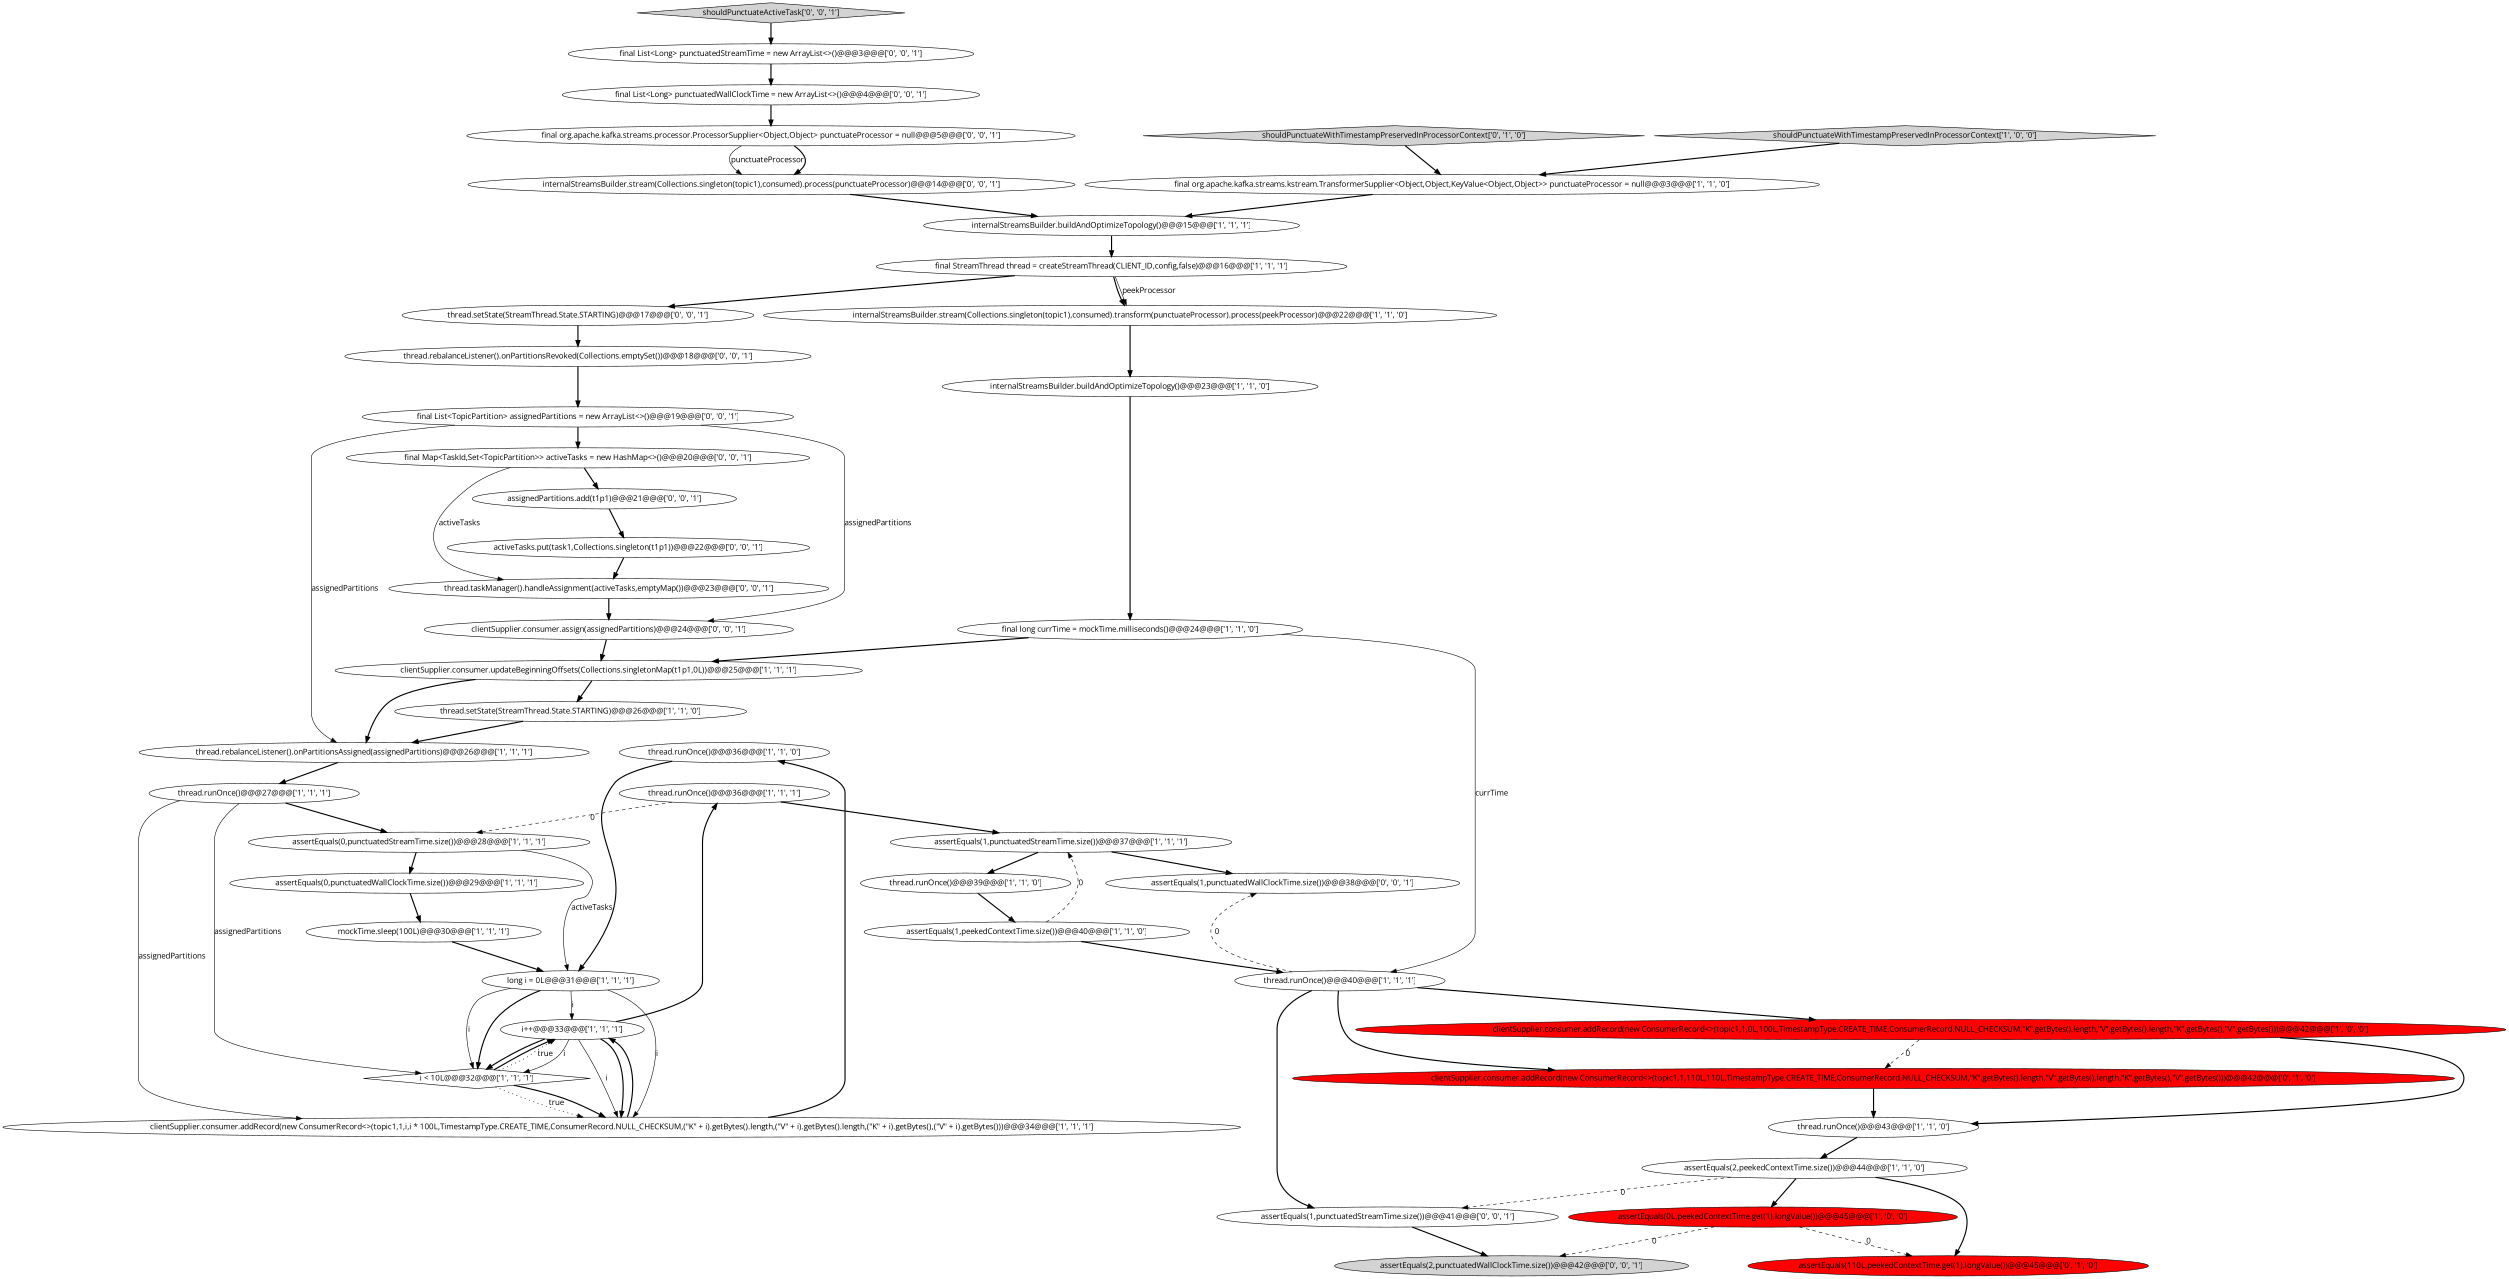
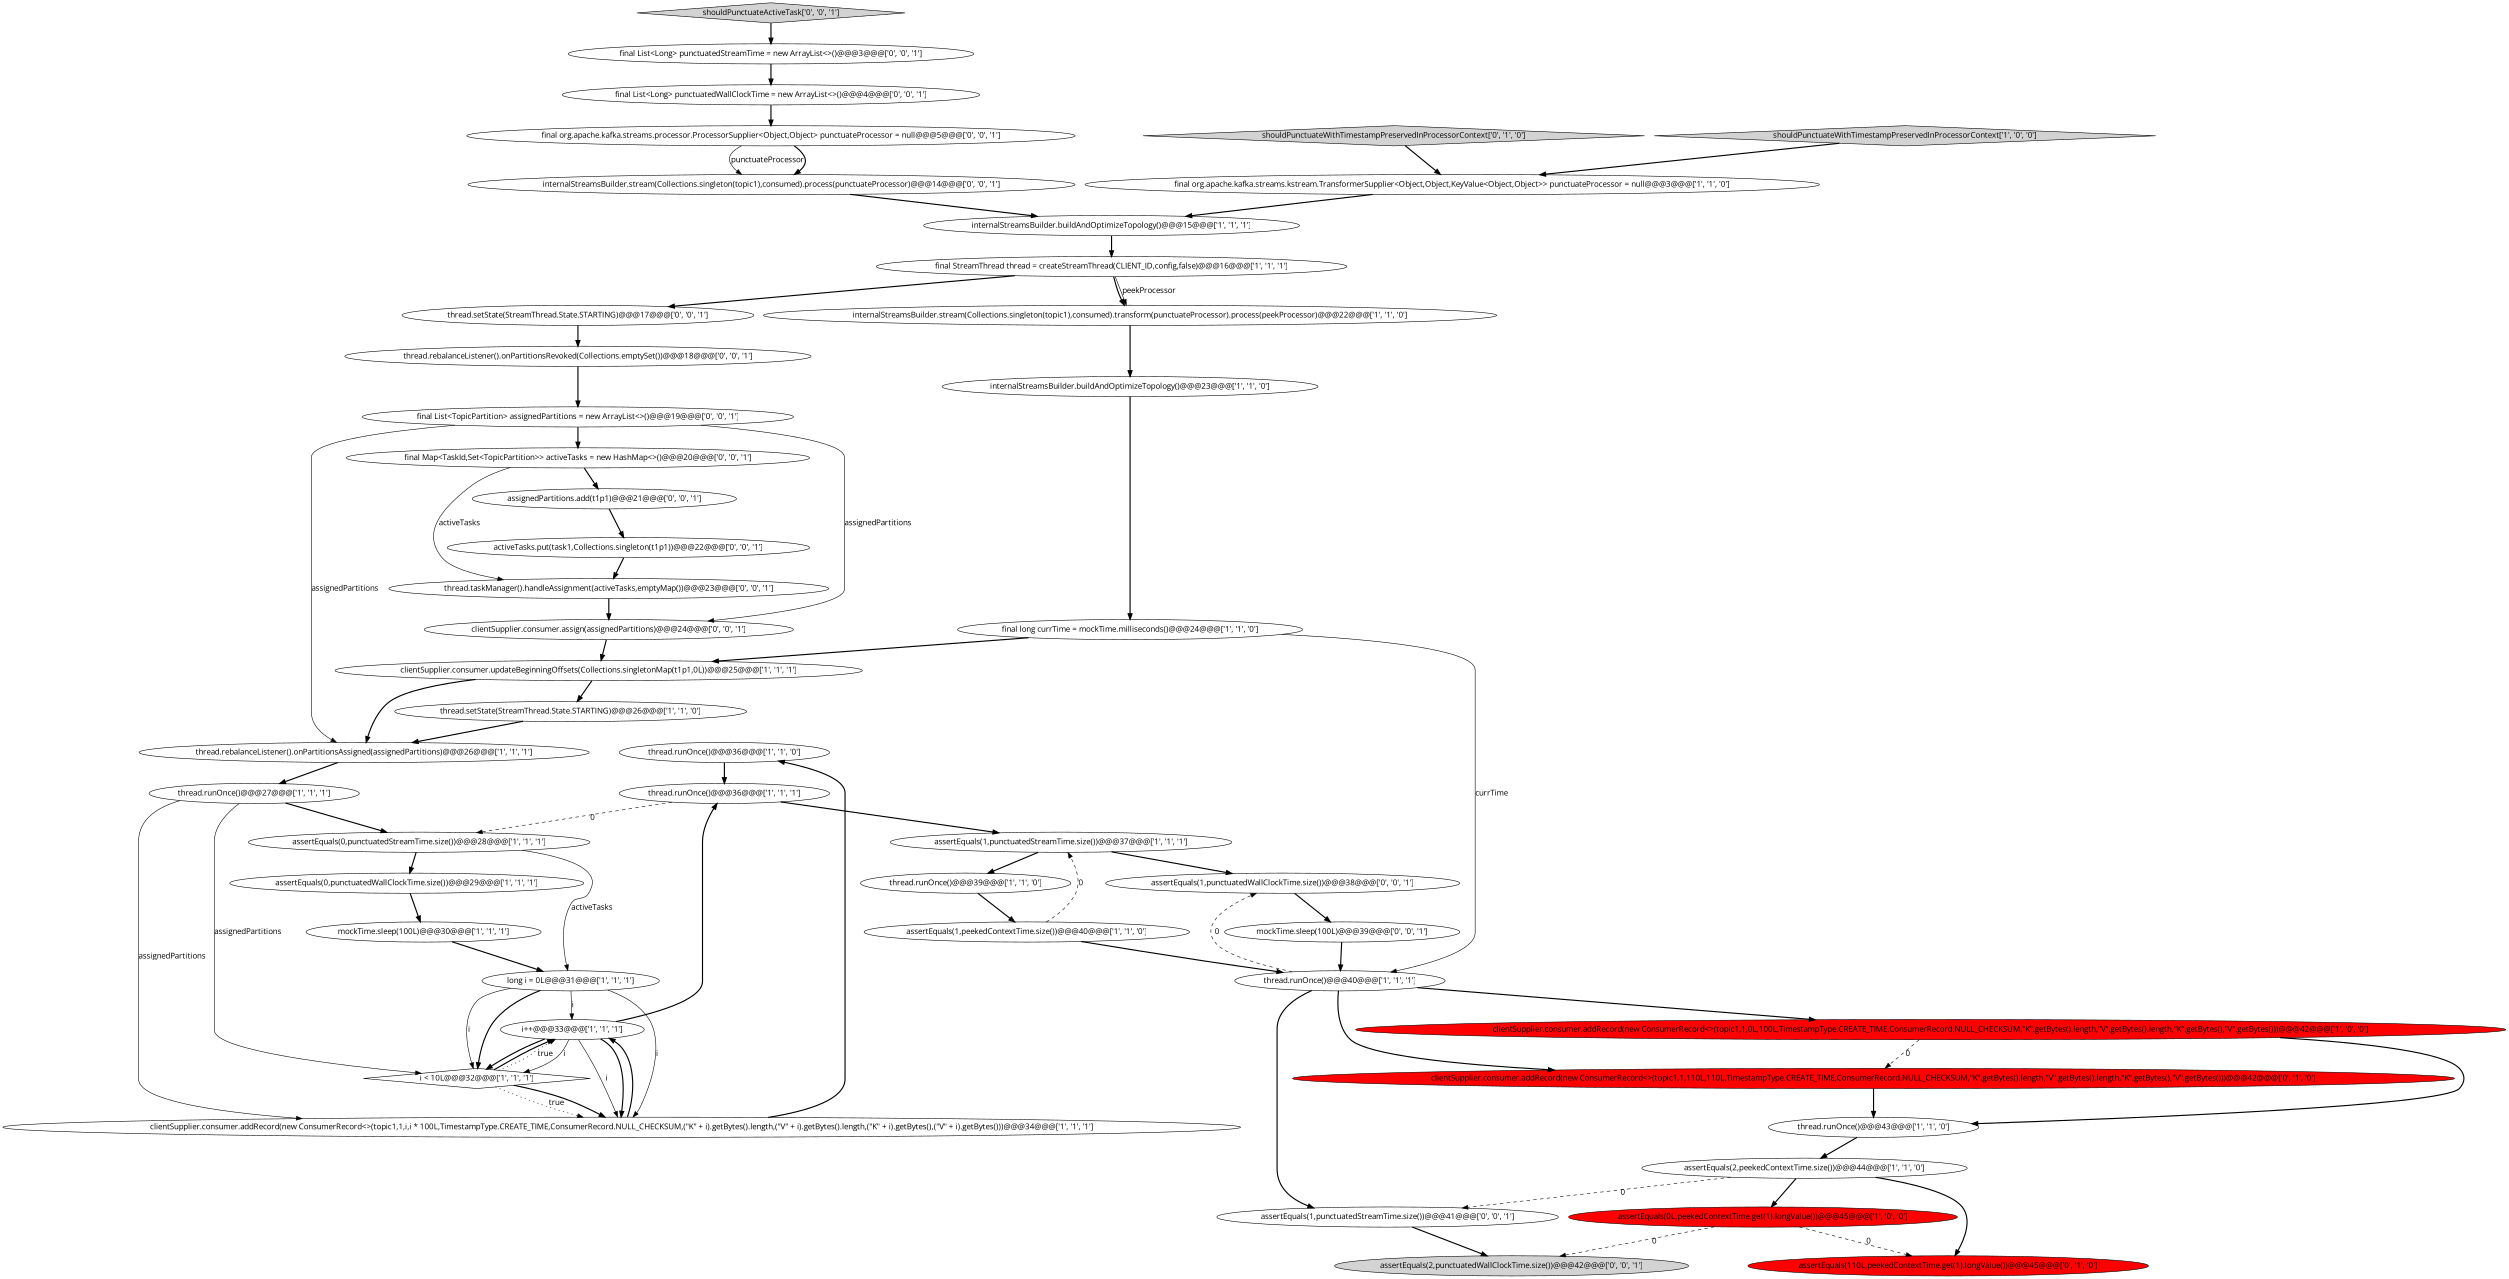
edge "thread.runOnce()@@@36@@@['1', '1', '0']" -> "long i = 0L@@@31@@@['1', '1', '1']": now "thread.runOnce()@@@36@@@['1', '1', '0']" -> "thread.runOnce()@@@36@@@['1', '1', '1']"
node "mockTime.sleep(100L)@@@39@@@['0', '0', '1']": added
